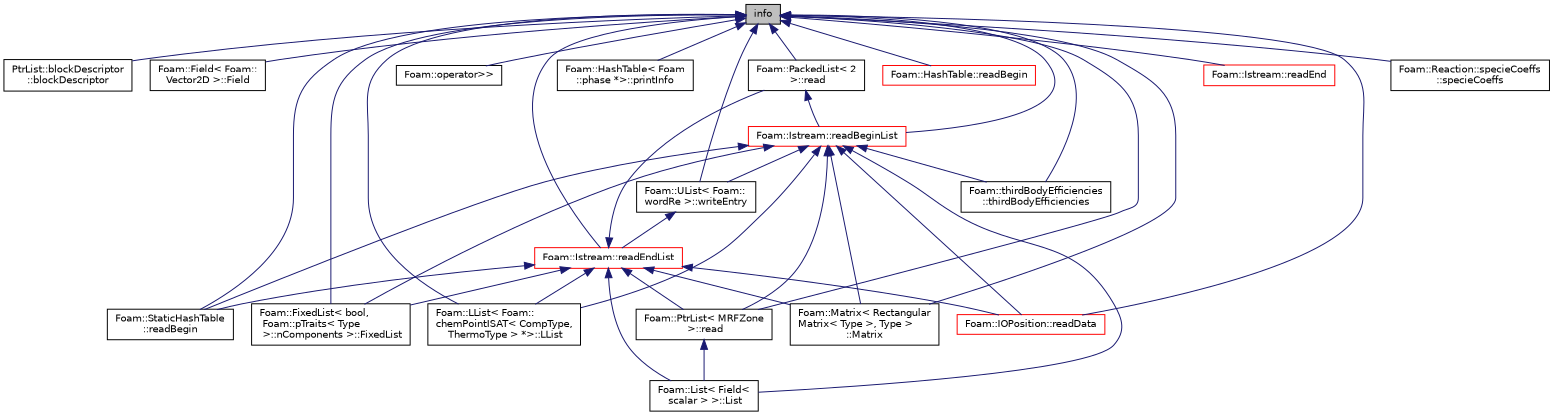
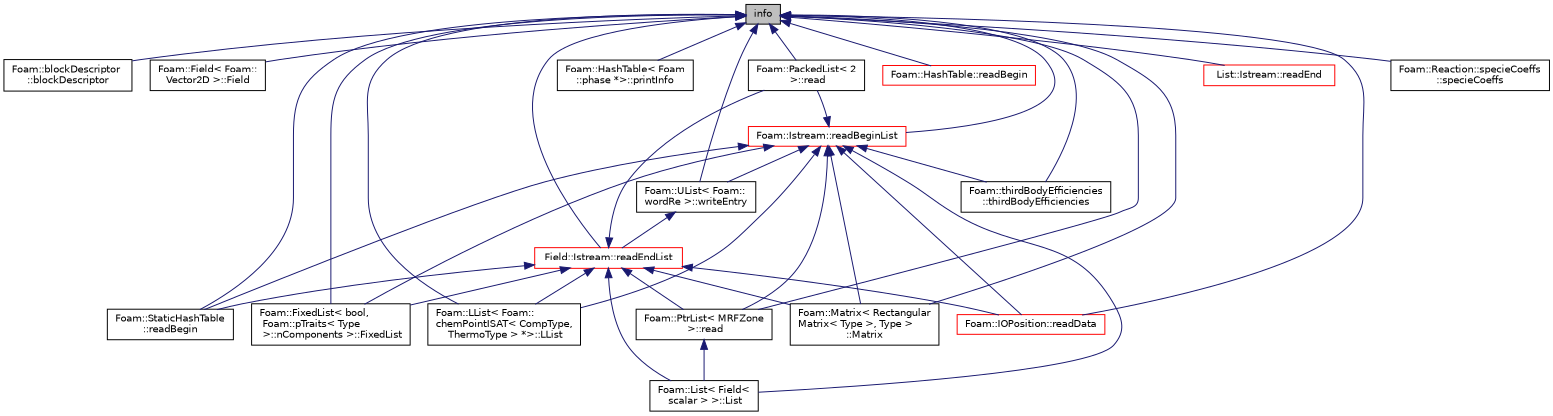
node "PtrList::blockDescriptor ::blockDescriptor": label "PtrList::blockDescriptor ::blockDescriptor" -> "Foam::blockDescriptor ::blockDescriptor"
node "Foam::operator>>": removed
node "Foam::Istream::readEnd": label "Foam::Istream::readEnd" -> "List::Istream::readEnd"
edge "Foam::Istream::readBeginList" -> "Foam::PackedList< 2 >::read": reversed
node "Foam::Istream::readEndList": label "Foam::Istream::readEndList" -> "Field::Istream::readEndList"
